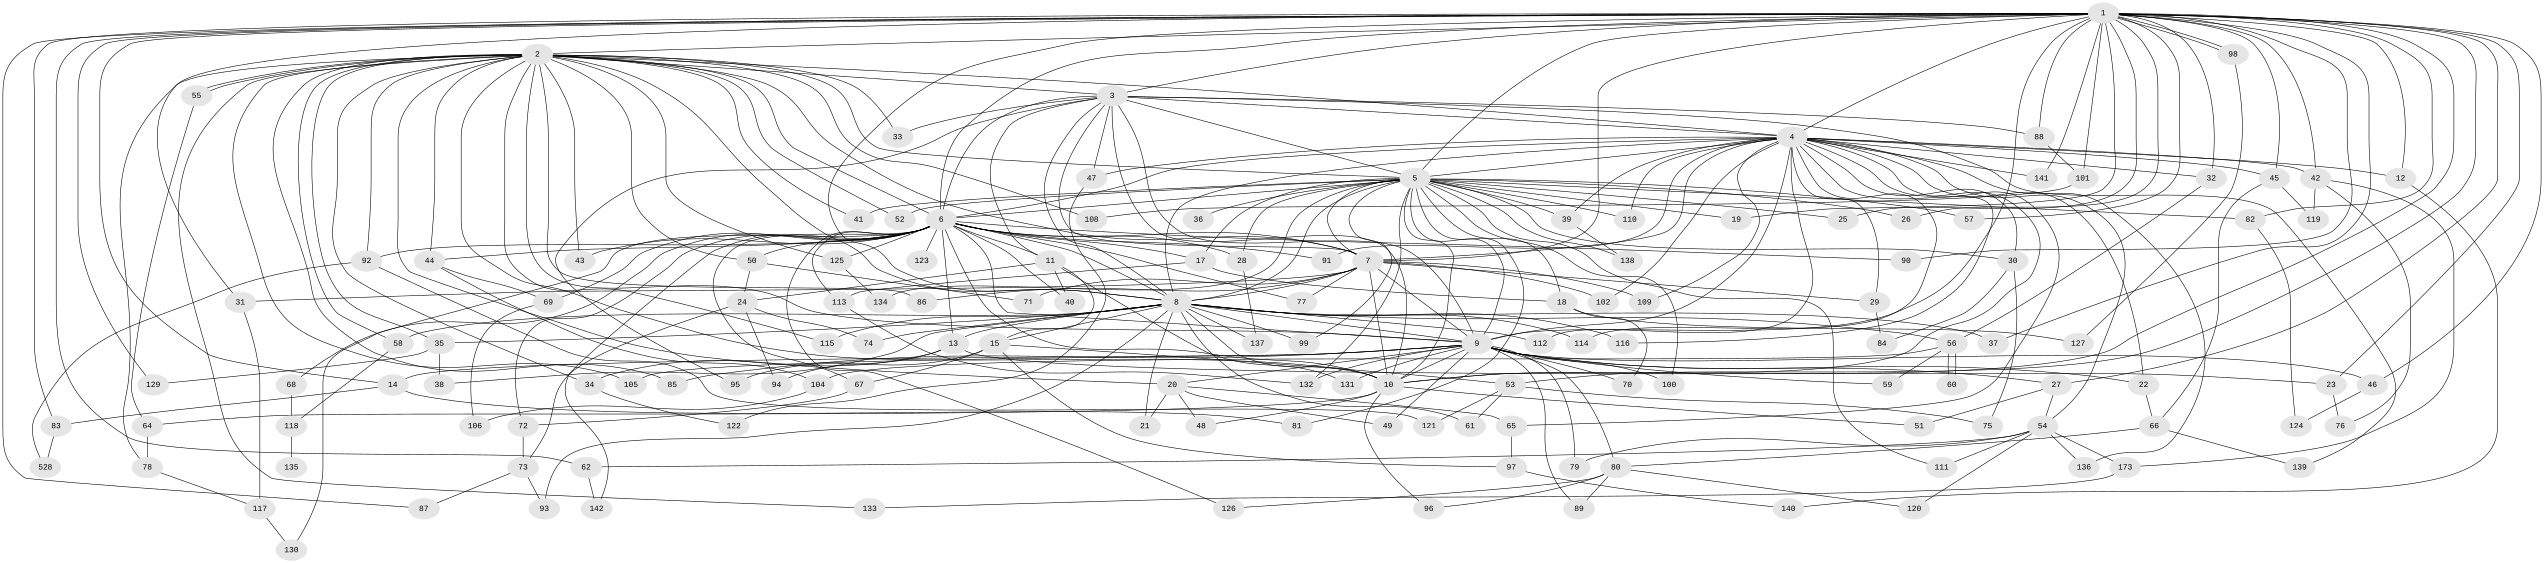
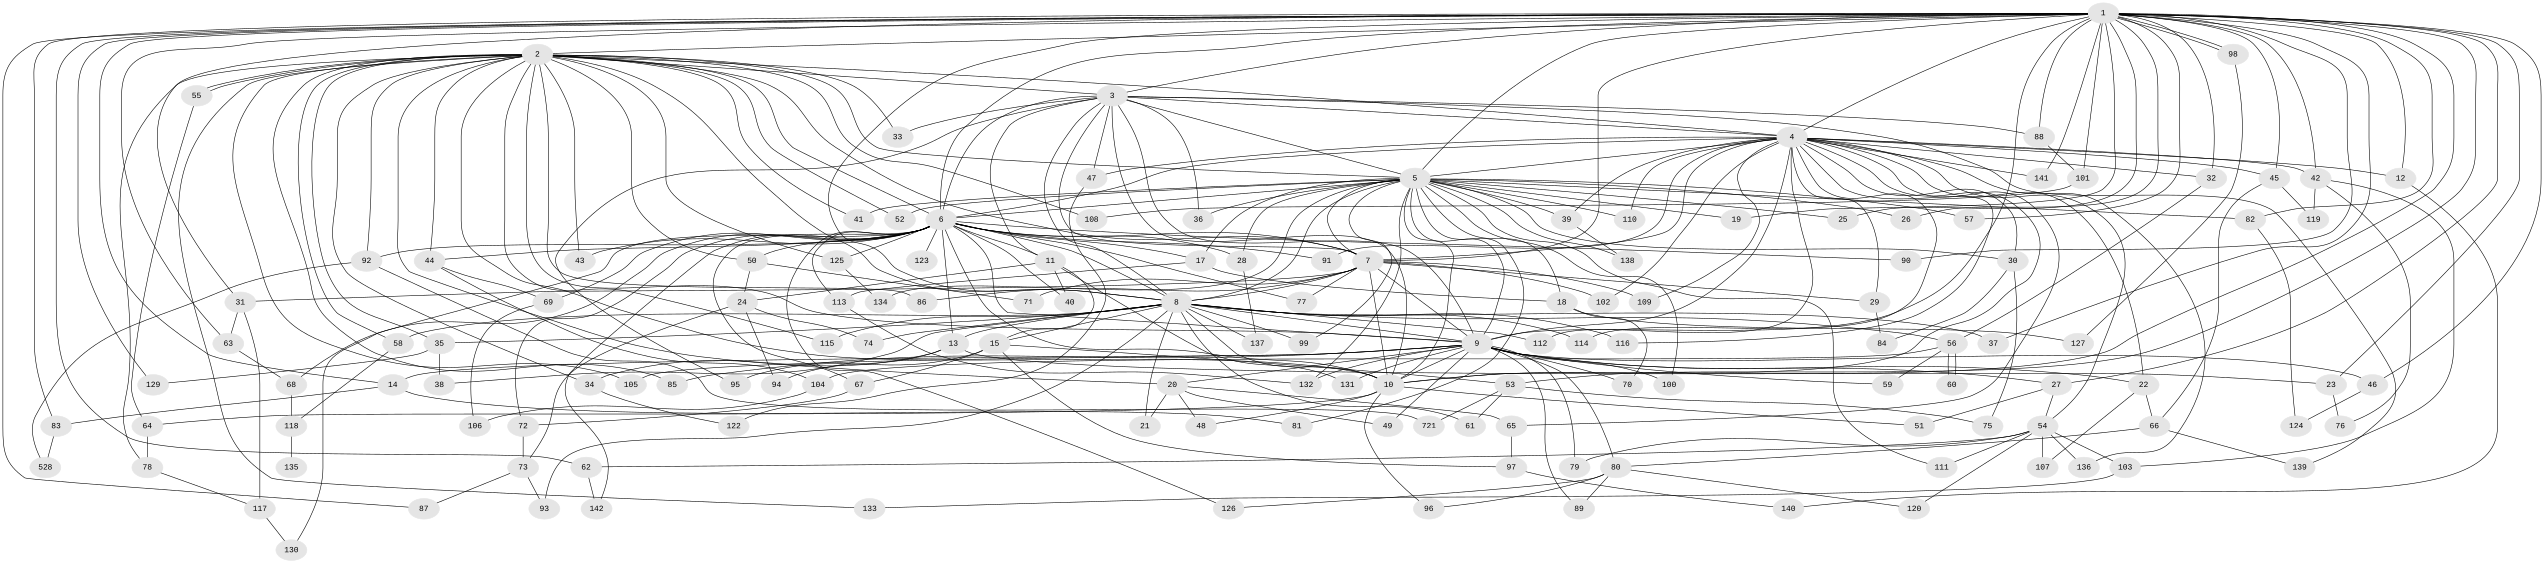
edge "3" -- "36": added
edge "4" -- "8": removed
node "63": added
node "121": label "121" -> "721"
node "107": added
node "173": label "173" -> "103"
